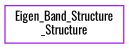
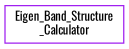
node "Eigen_Band_Structure _Structure": label "Eigen_Band_Structure _Structure" -> "Eigen_Band_Structure _Calculator"
